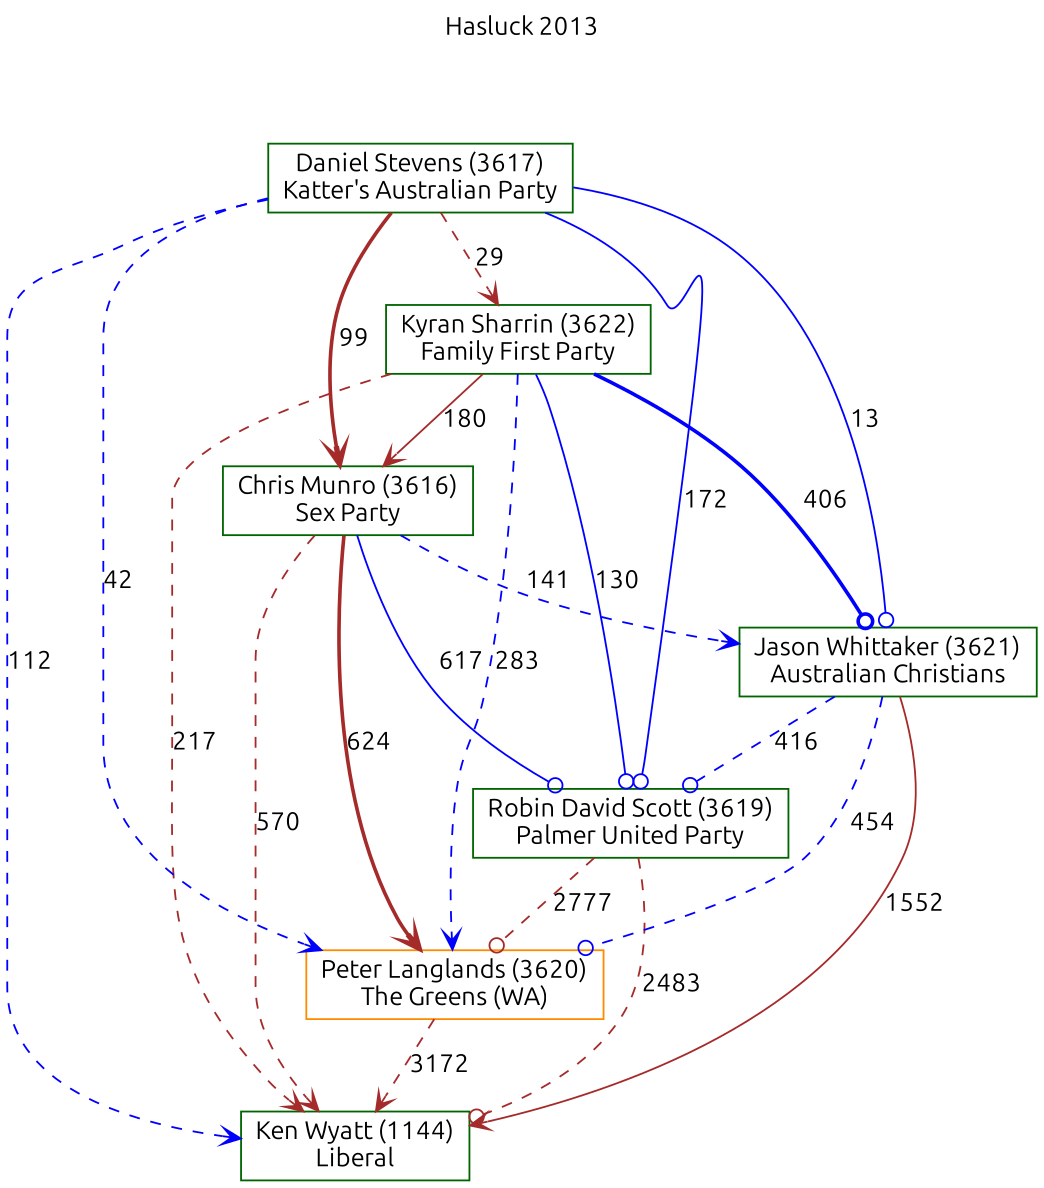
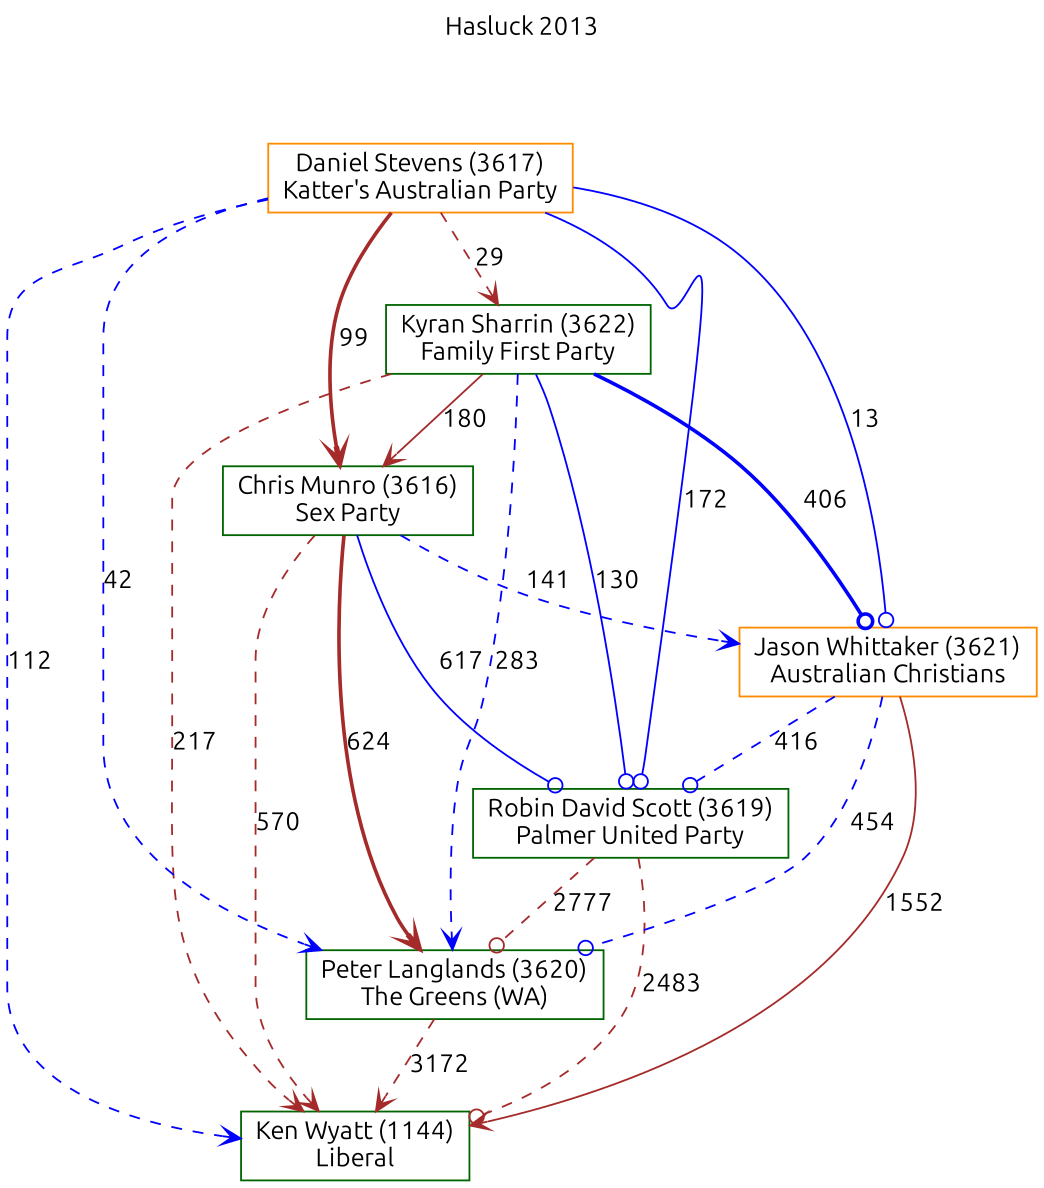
node "Daniel Stevens (3617) Katter's Australian Party": color darkgreen -> darkorange
node "Jason Whittaker (3621) Australian Christians": color darkgreen -> darkorange
node "Peter Langlands (3620) The Greens (WA)": color darkorange -> darkgreen
